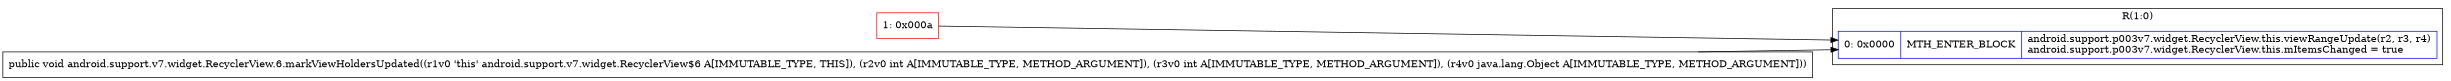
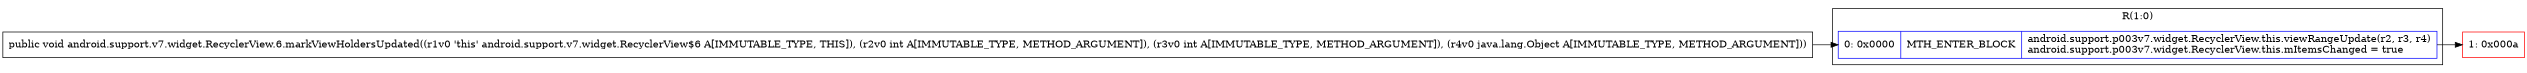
edge "1: 0x000a" -> "0: 0x0000": reversed
